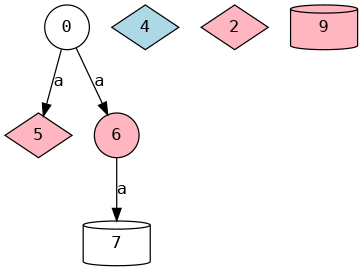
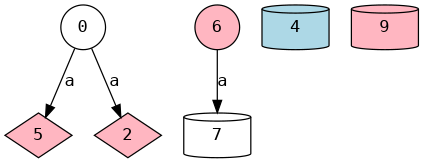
node "4": shape diamond -> cylinder
edge "0" -> "6": now "0" -> "2"
